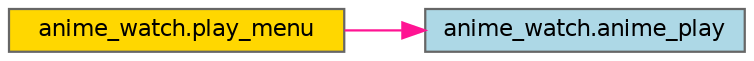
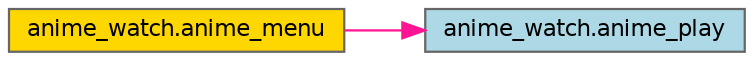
node "anime_watch.play_menu": label "anime_watch.play_menu" -> "anime_watch.anime_menu"
